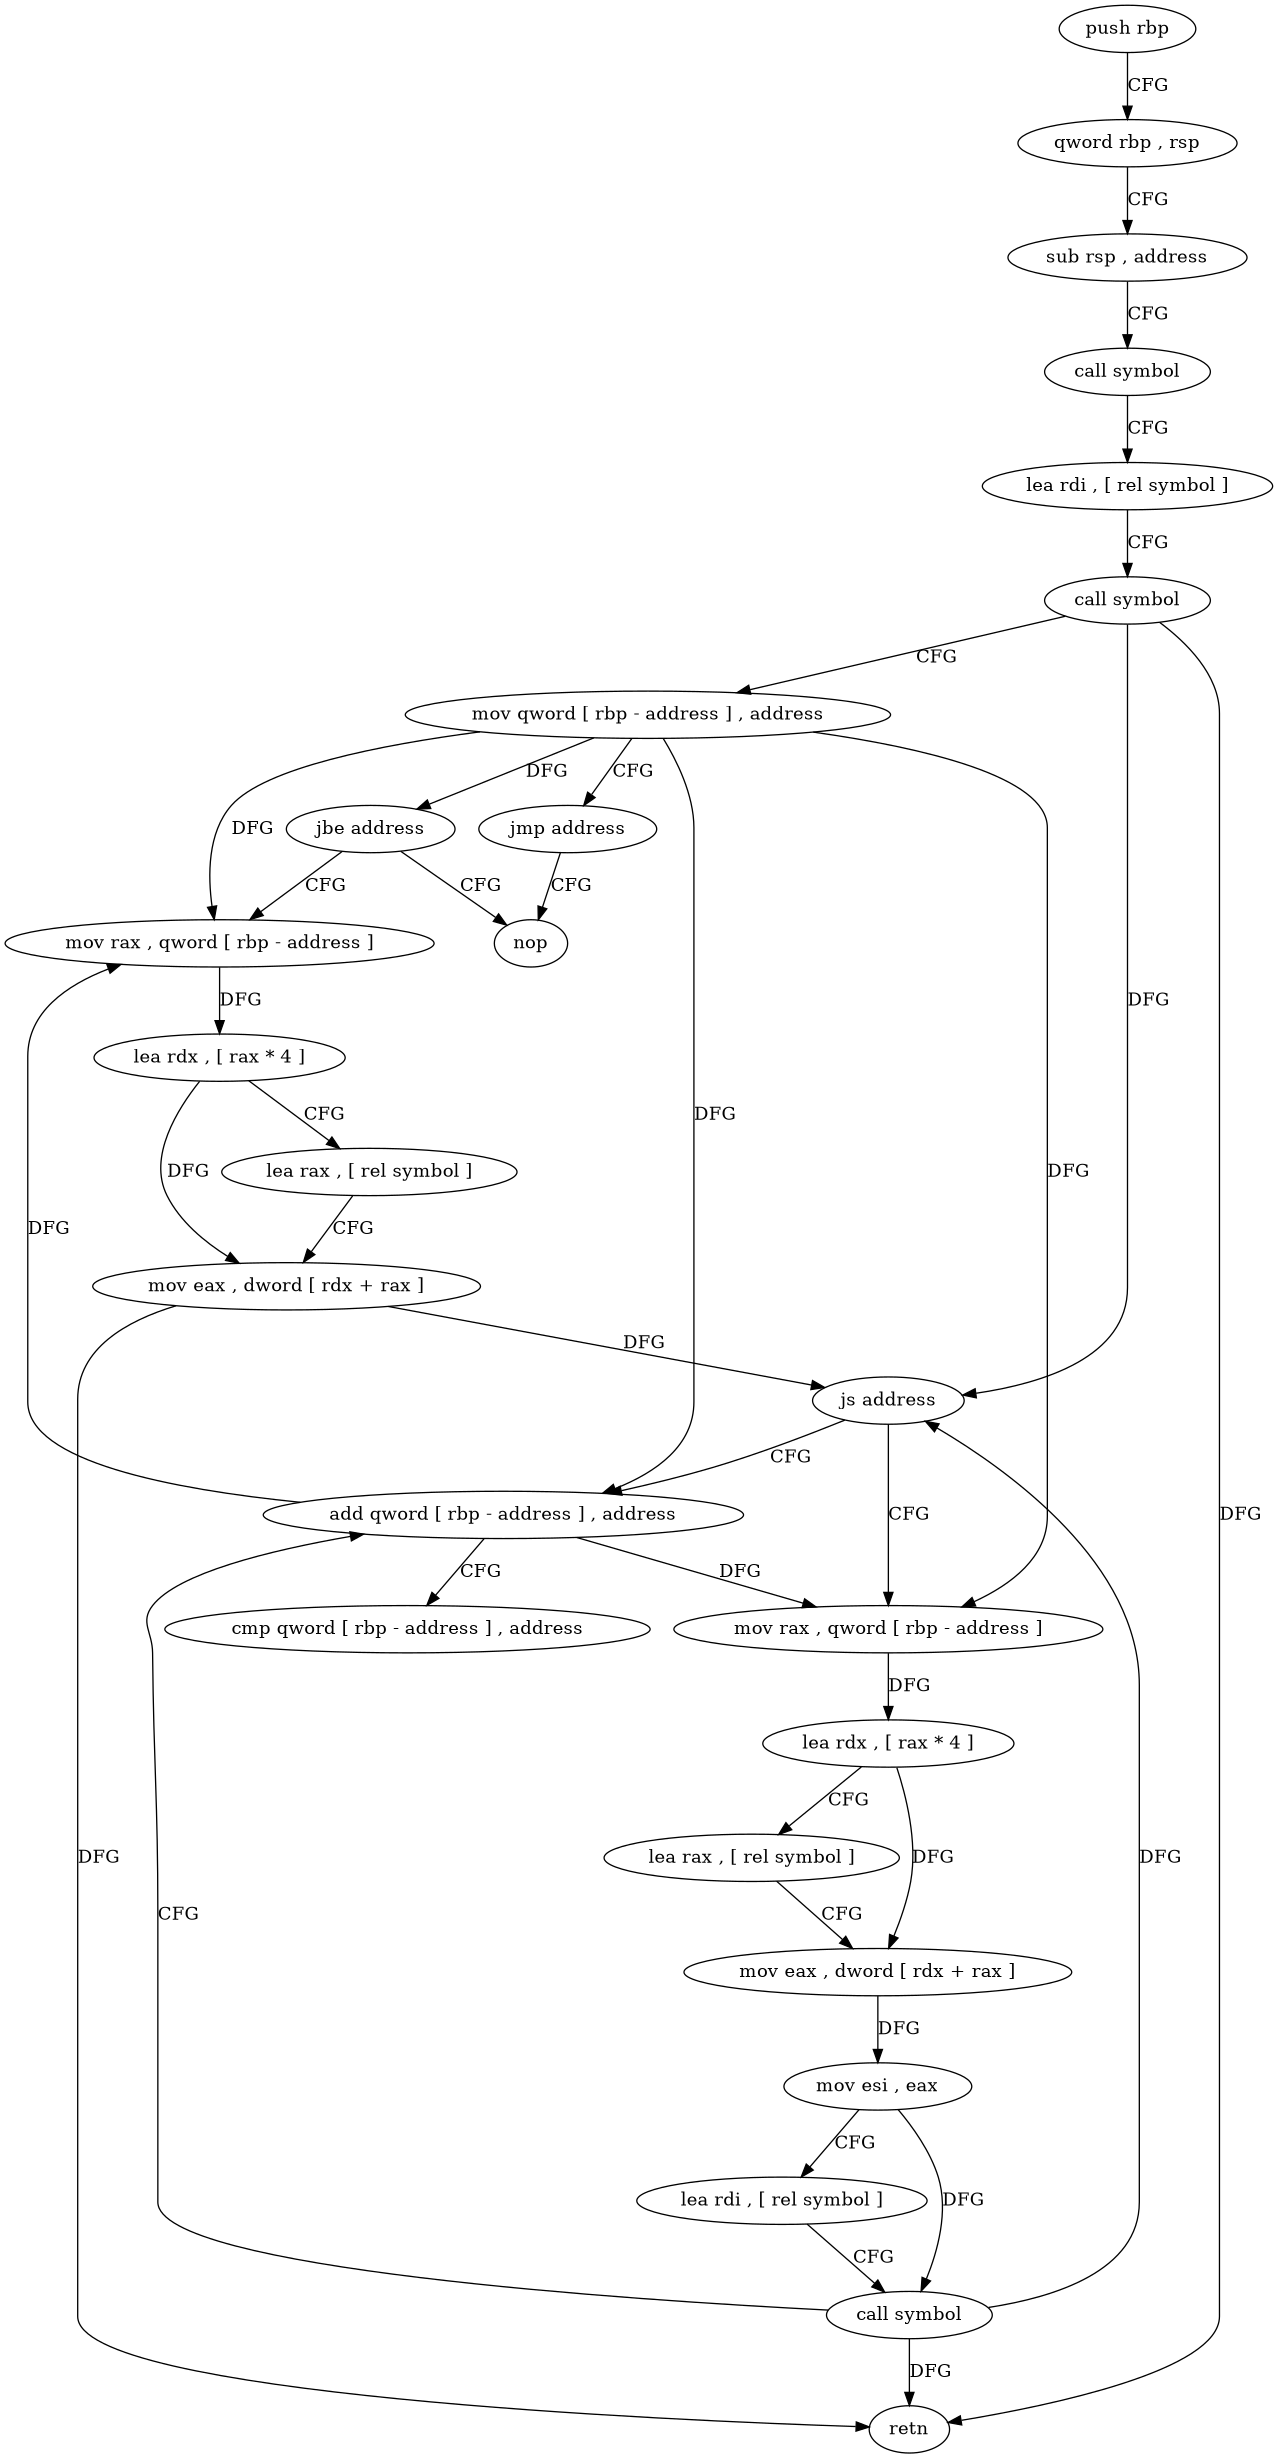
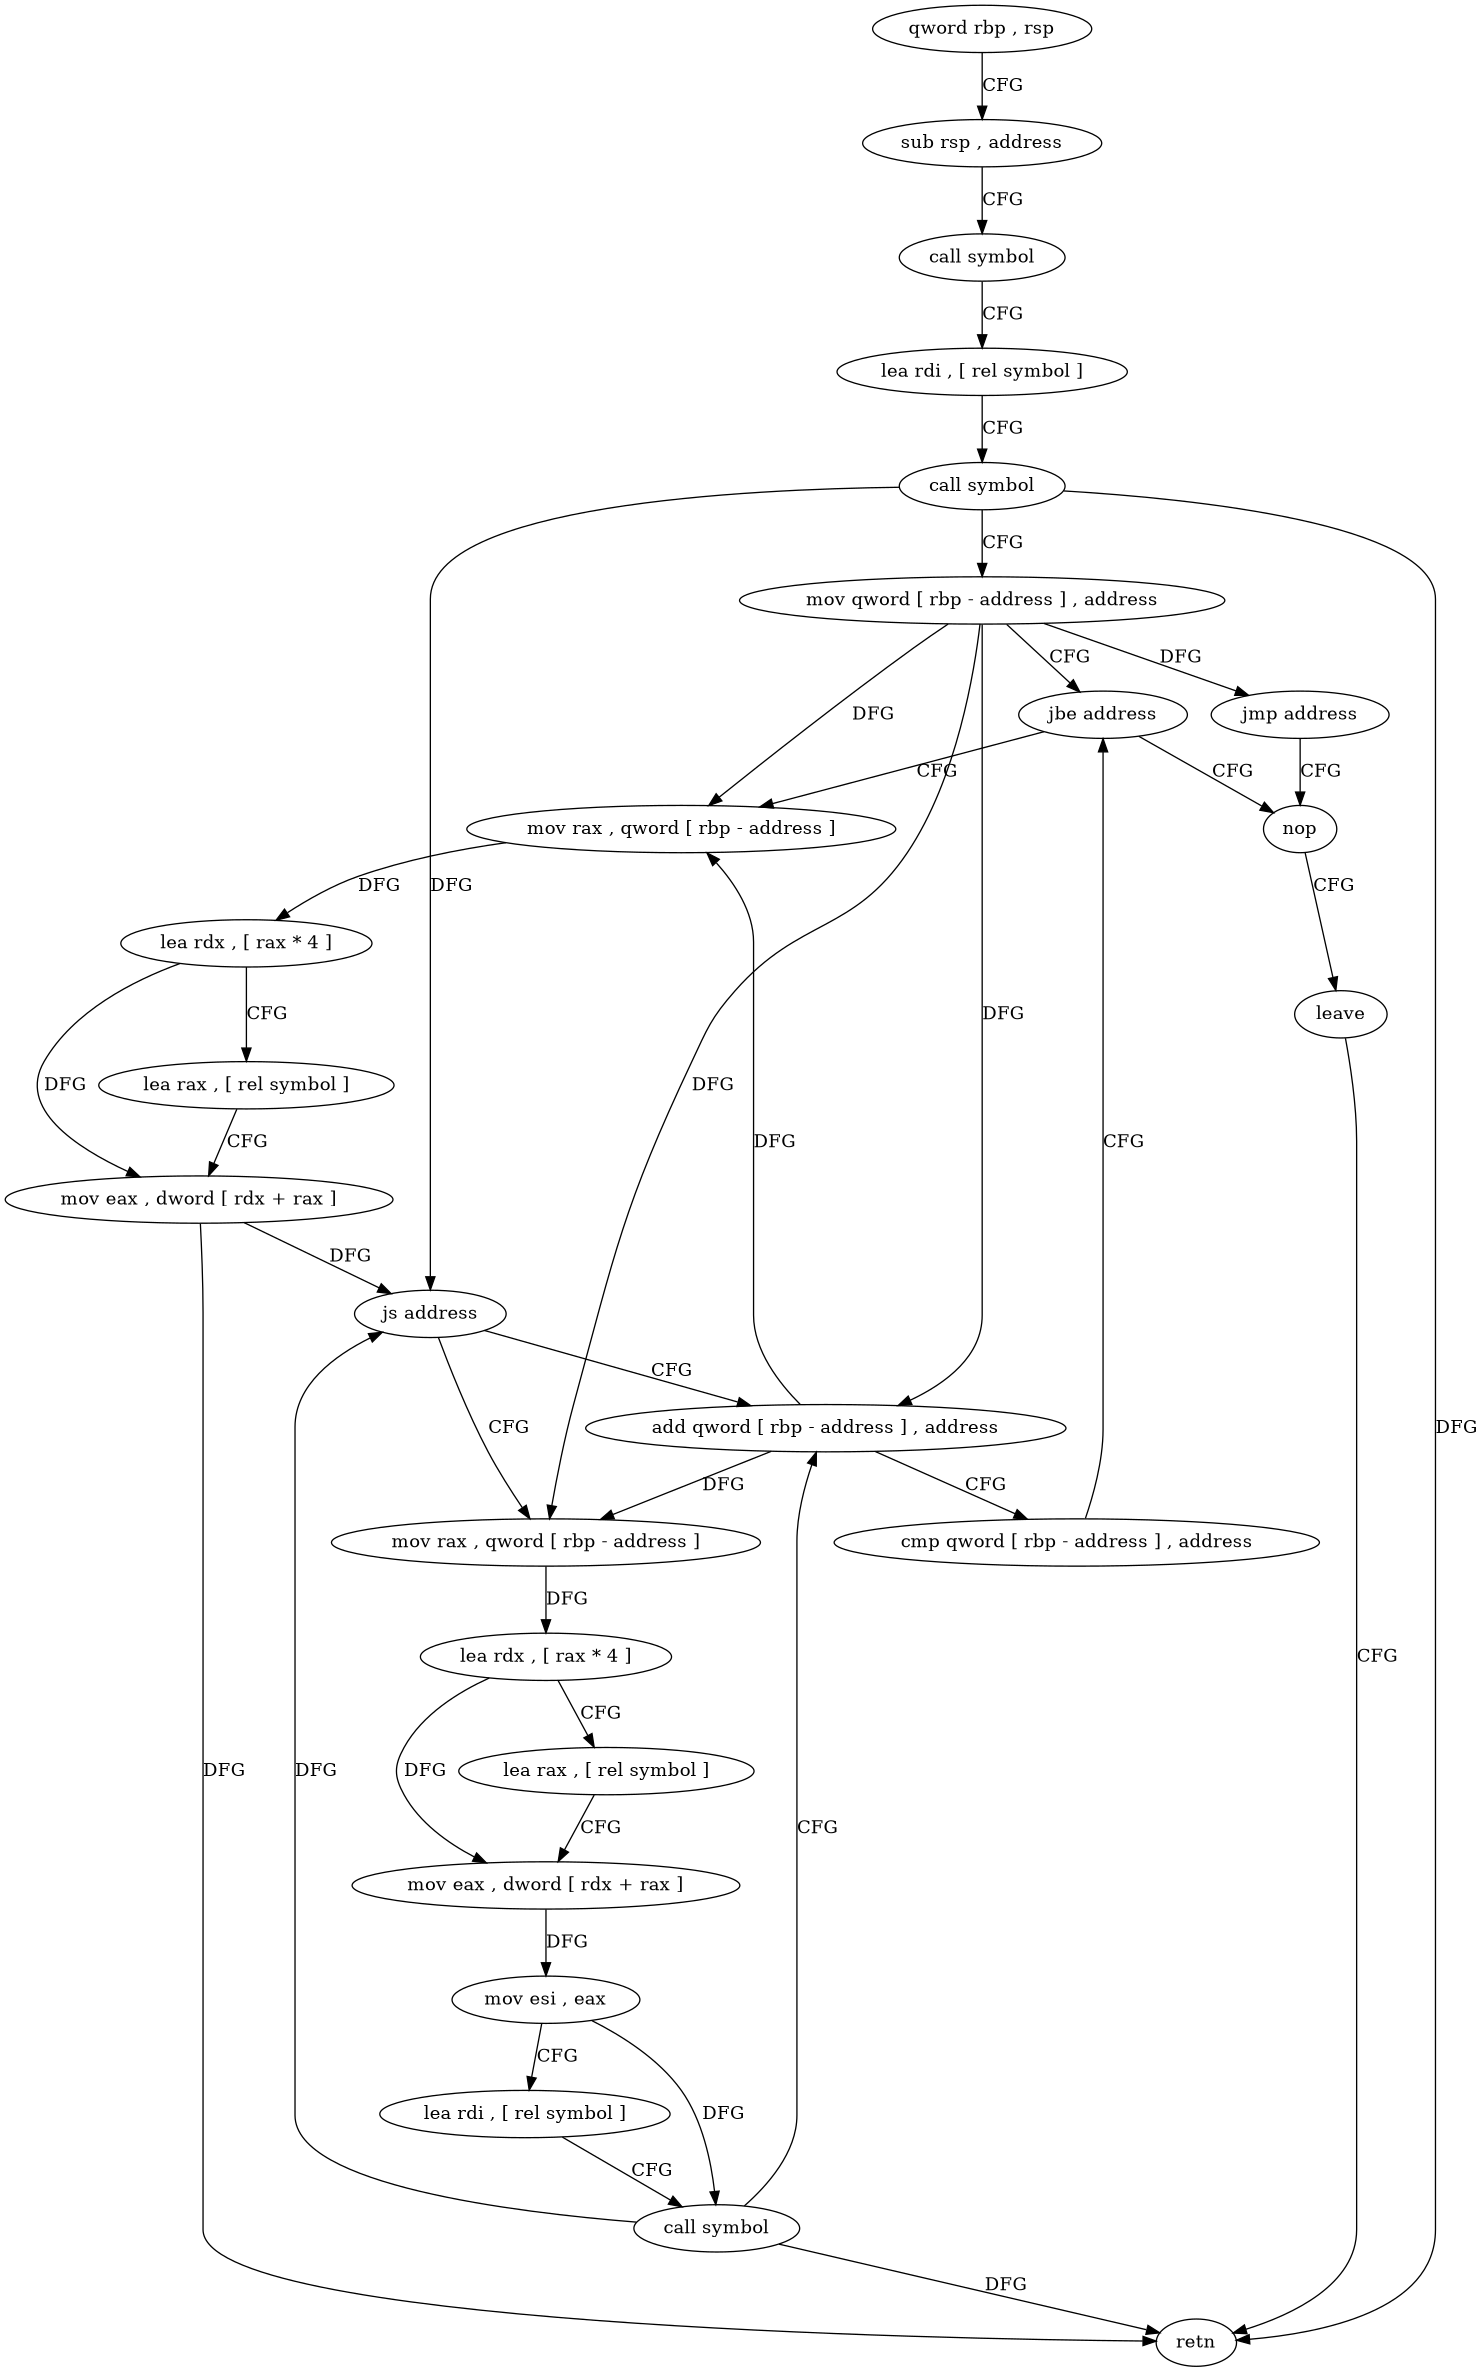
node "push rbp": removed
edge "mov qword [ rbp - address ] , address" -> "jbe address": label "DFG" -> "CFG"
edge "mov qword [ rbp - address ] , address" -> "jmp address": label "CFG" -> "DFG"
node "leave": added
edge "cmp qword [ rbp - address ] , address" -> "jbe address": added, label "CFG"
